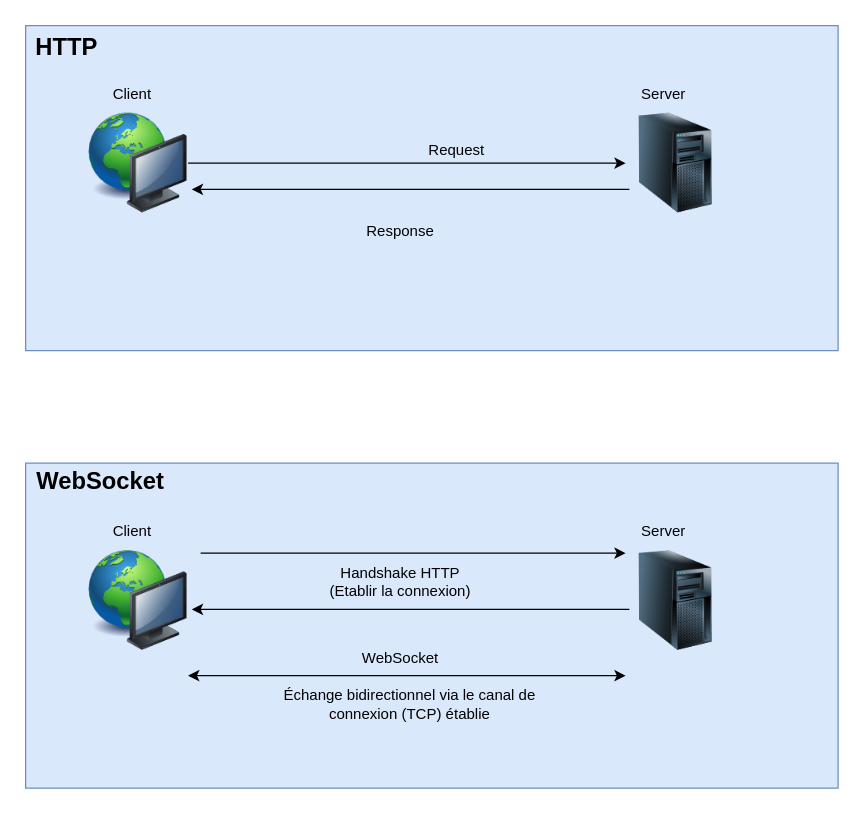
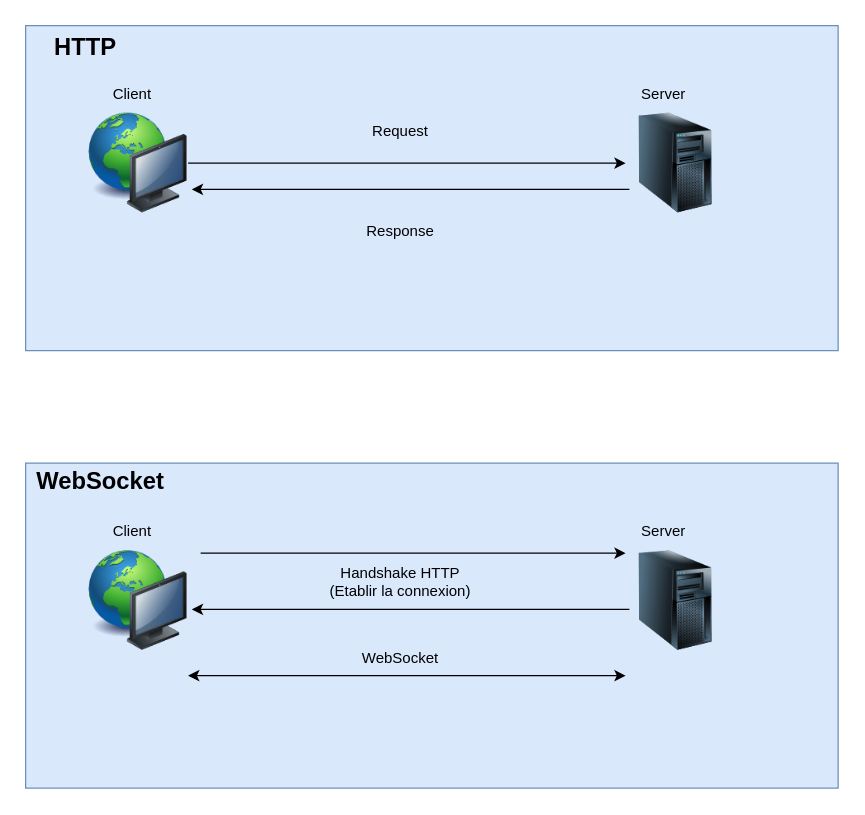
node "HTTP": moved (67, 48) -> (86, 48)
node "Request": moved (457, 151) -> (401, 132)
node "Échange bidirectionnel via le canal de connexion (TCP) établie": removed
